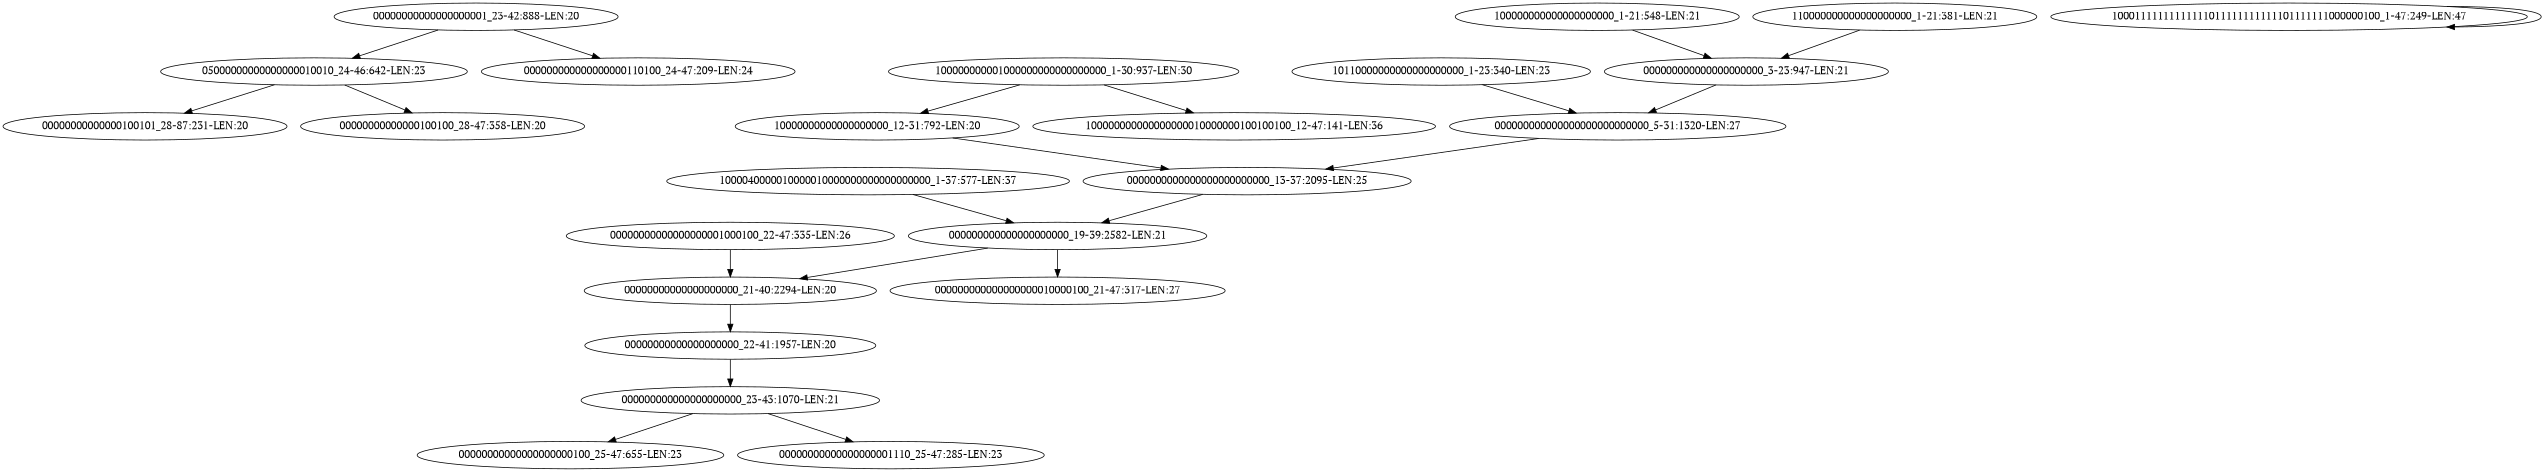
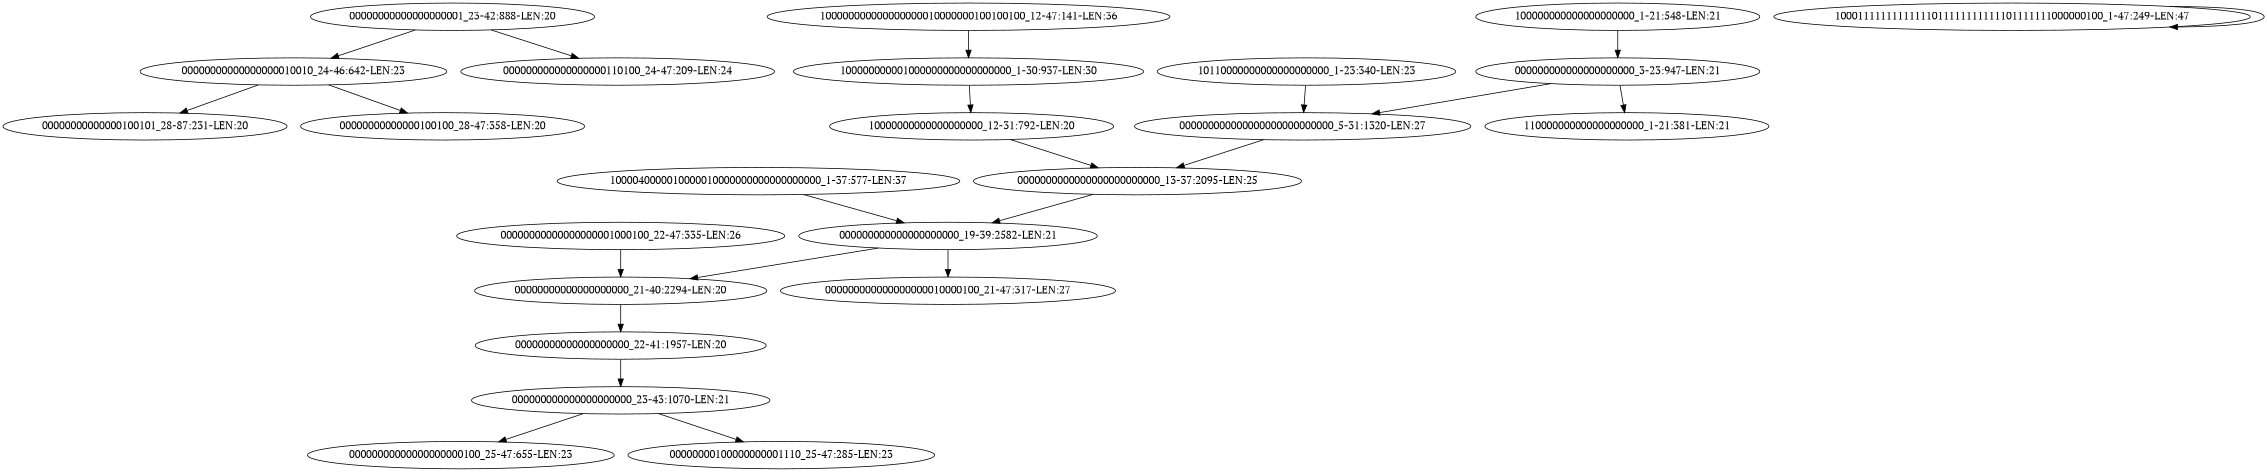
edge "110000000000000000000_1-21:381-LEN:21" -> "000000000000000000000_3-23:947-LEN:21": reversed
node "05000000000000000010010_24-46:642-LEN:23": label "05000000000000000010010_24-46:642-LEN:23" -> "00000000000000000010010_24-46:642-LEN:23"
edge "100000000001000000000000000000_1-30:937-LEN:30" -> "100000000000000000010000000100100100_12-47:141-LEN:36": reversed
node "00000000000000000001110_25-47:285-LEN:23": label "00000000000000000001110_25-47:285-LEN:23" -> "00000000100000000001110_25-47:285-LEN:23"
